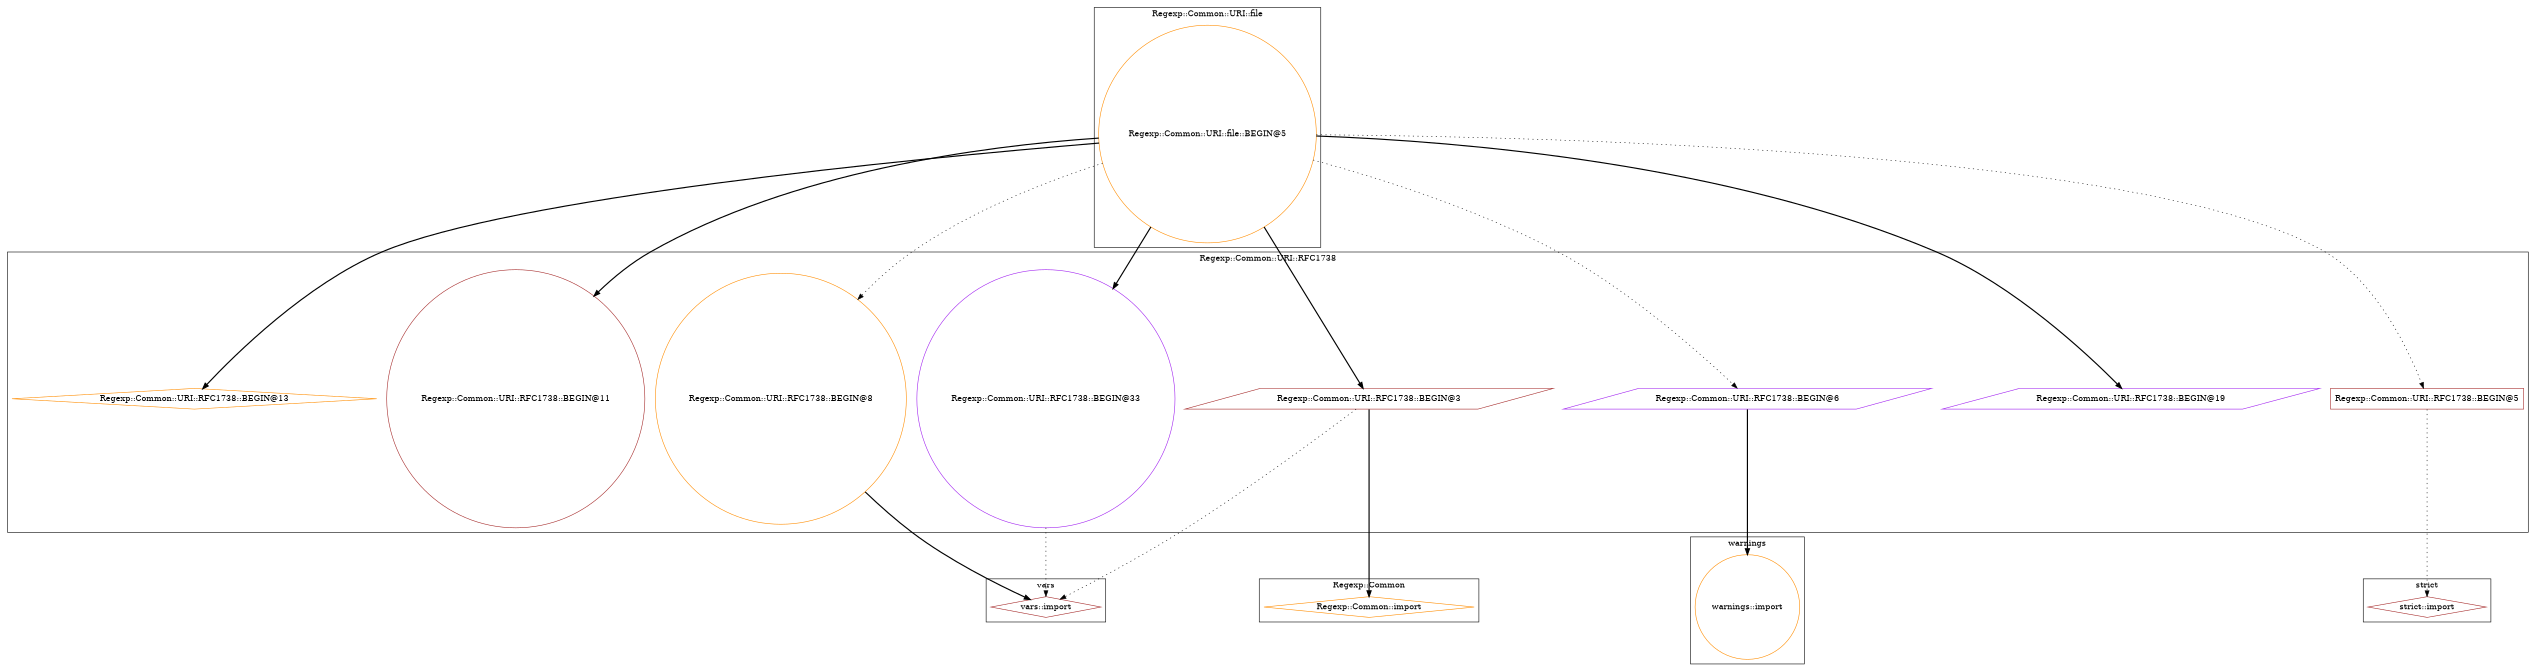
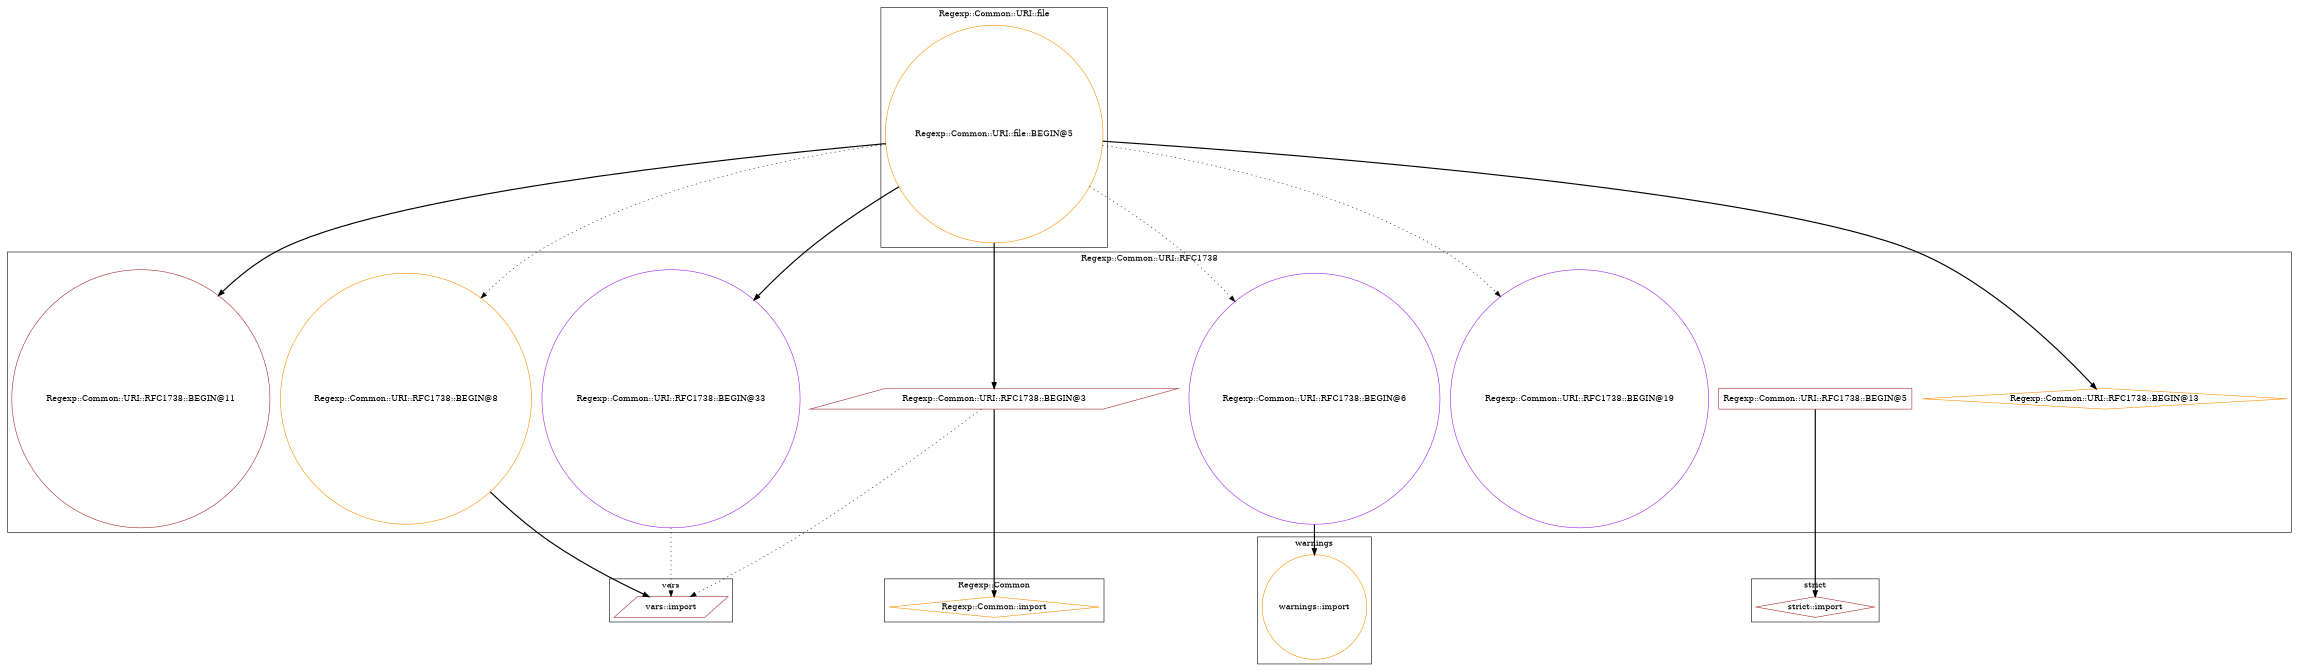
edge "Regexp::Common::URI::file::BEGIN@5" -> "Regexp::Common::URI::RFC1738::BEGIN@5": removed
edge "Regexp::Common::URI::file::BEGIN@5" -> "Regexp::Common::URI::RFC1738::BEGIN@19": style bold -> dotted
node "Regexp::Common::URI::RFC1738::BEGIN@6": shape parallelogram -> circle
node "Regexp::Common::URI::RFC1738::BEGIN@19": shape parallelogram -> circle
edge "Regexp::Common::URI::RFC1738::BEGIN@5" -> "strict::import": style dotted -> bold
node "vars::import": shape diamond -> parallelogram
